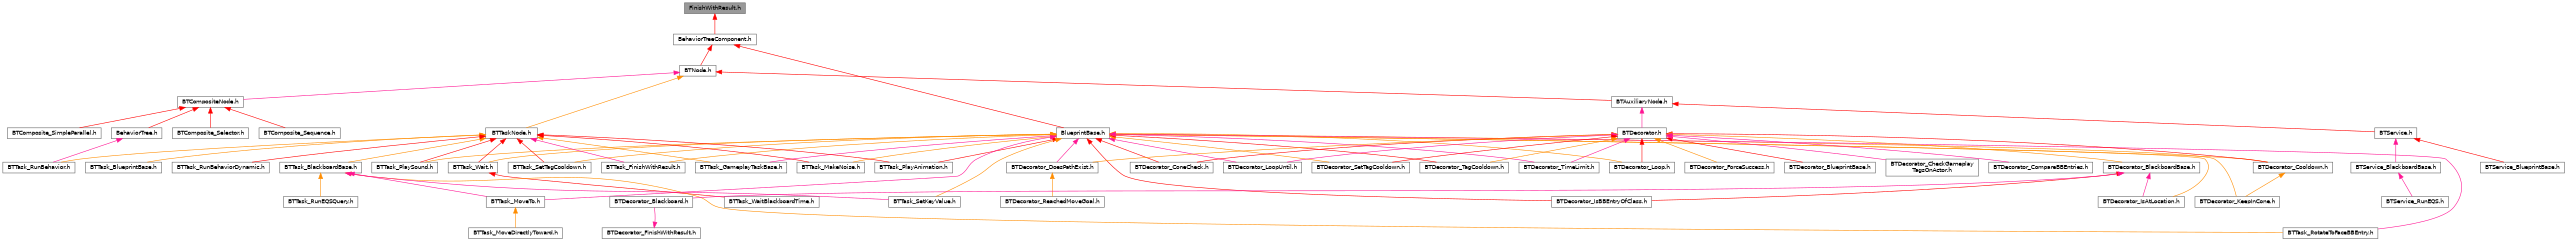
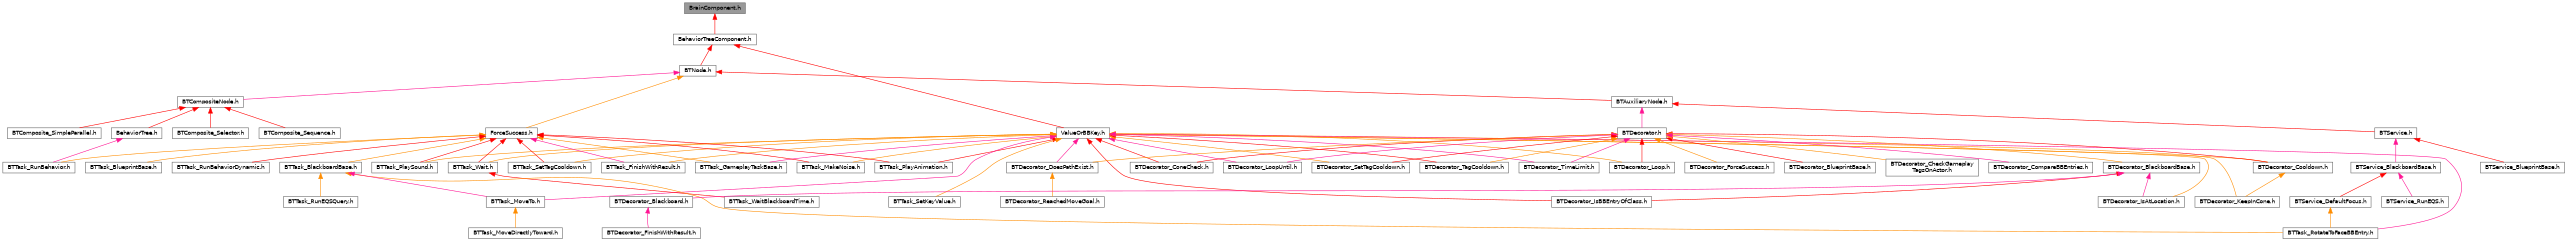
node "FinishWithResult.h": label "FinishWithResult.h" -> "BrainComponent.h"
node "BTTaskNode.h": label "BTTaskNode.h" -> "ForceSuccess.h"
node "BlueprintBase.h": label "BlueprintBase.h" -> "ValueOrBBKey.h"
edge "BTDecorator_CheckGameplay TagsOnActor.h" -> "BTDecorator.h": color deeppink -> darkorange
edge "BTTask_SetKeyValue.h" -> "BTTask_BlackboardBase.h": removed
node "BTService_DefaultFocus.h": added
edge "BTDecorator_Blackboard.h" -> "BTDecorator_FinishWithResult.h": reversed
